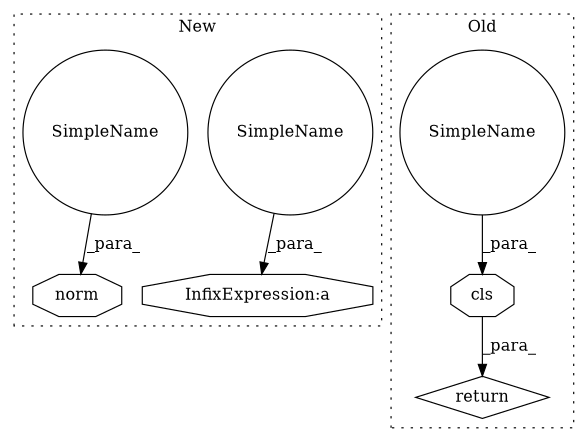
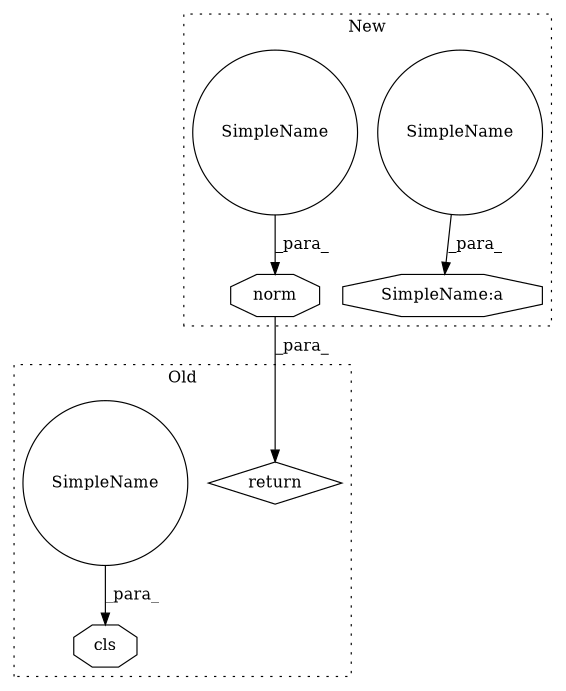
node "InfixExpression:a": label "InfixExpression:a" -> "SimpleName:a"
edge "cls" -> "return": now "norm" -> "return"
